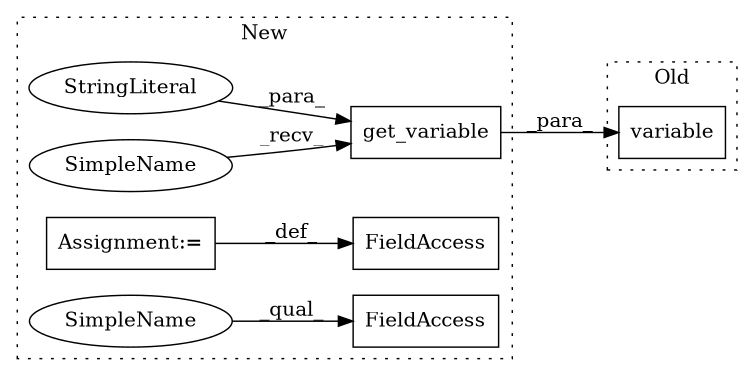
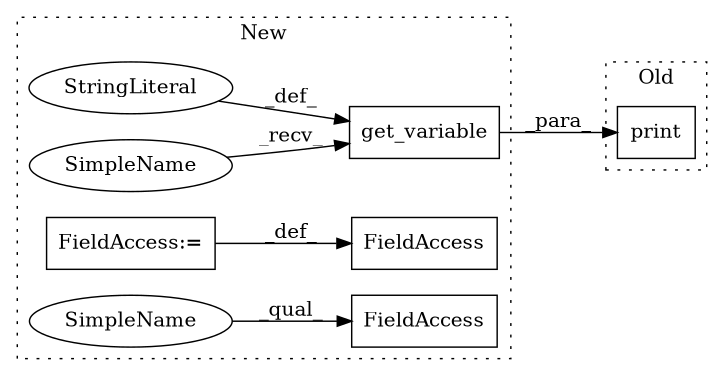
edge "StringLiteral" -> "get_variable": label "_para_" -> "_def_"
node "variable": label "variable" -> "print"
node "Assignment:=": label "Assignment:=" -> "FieldAccess:="
